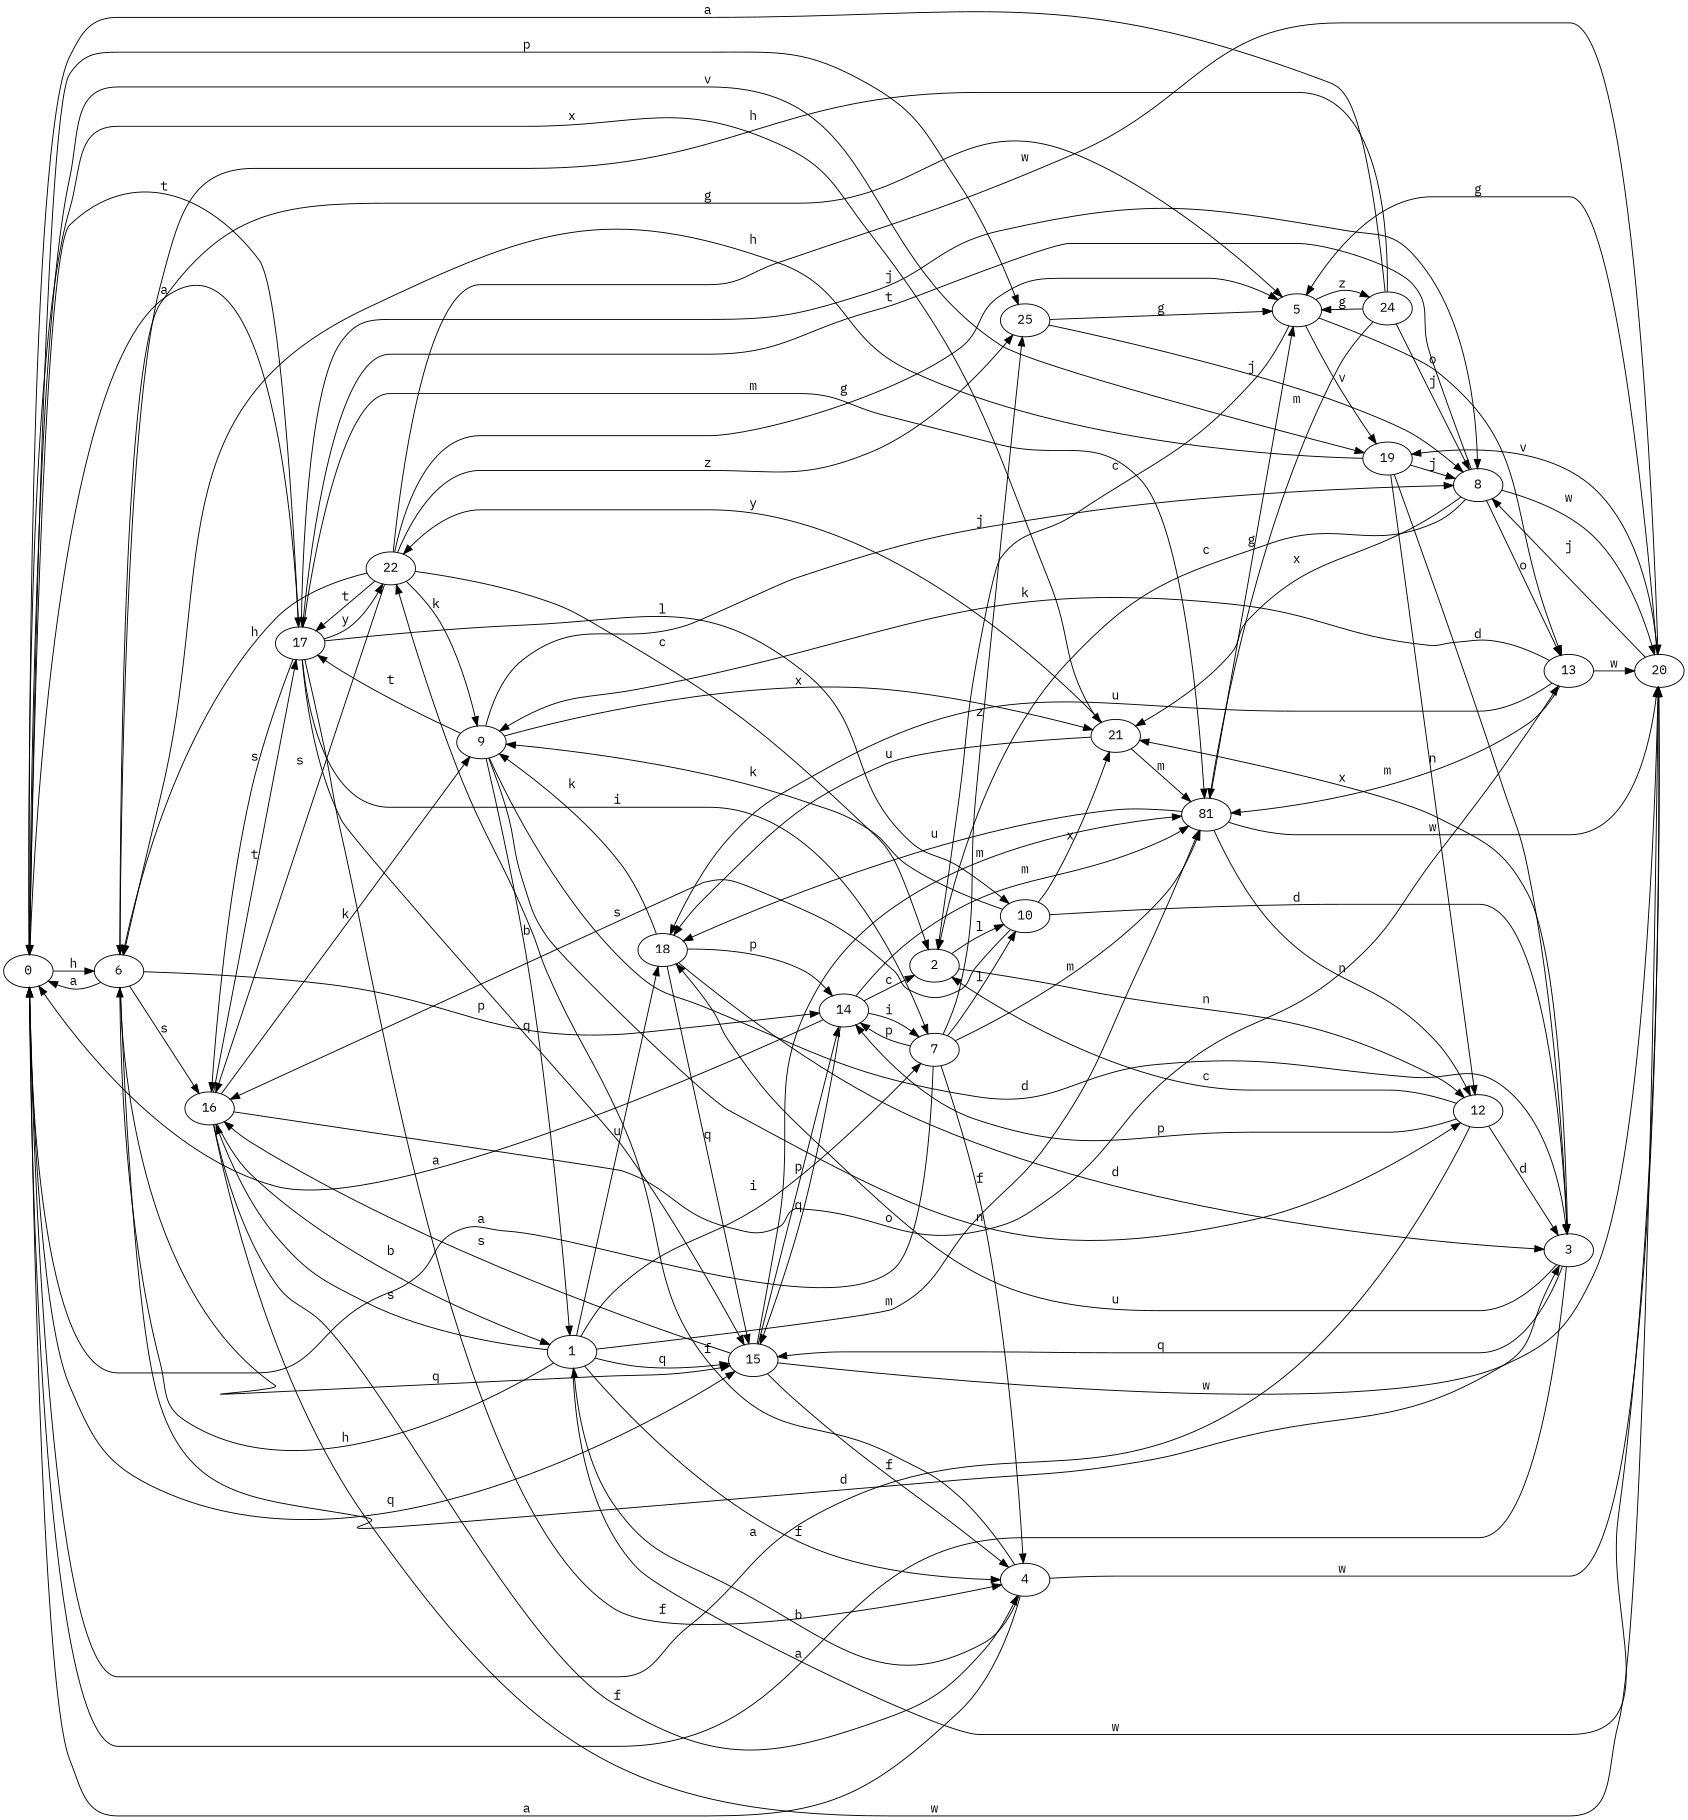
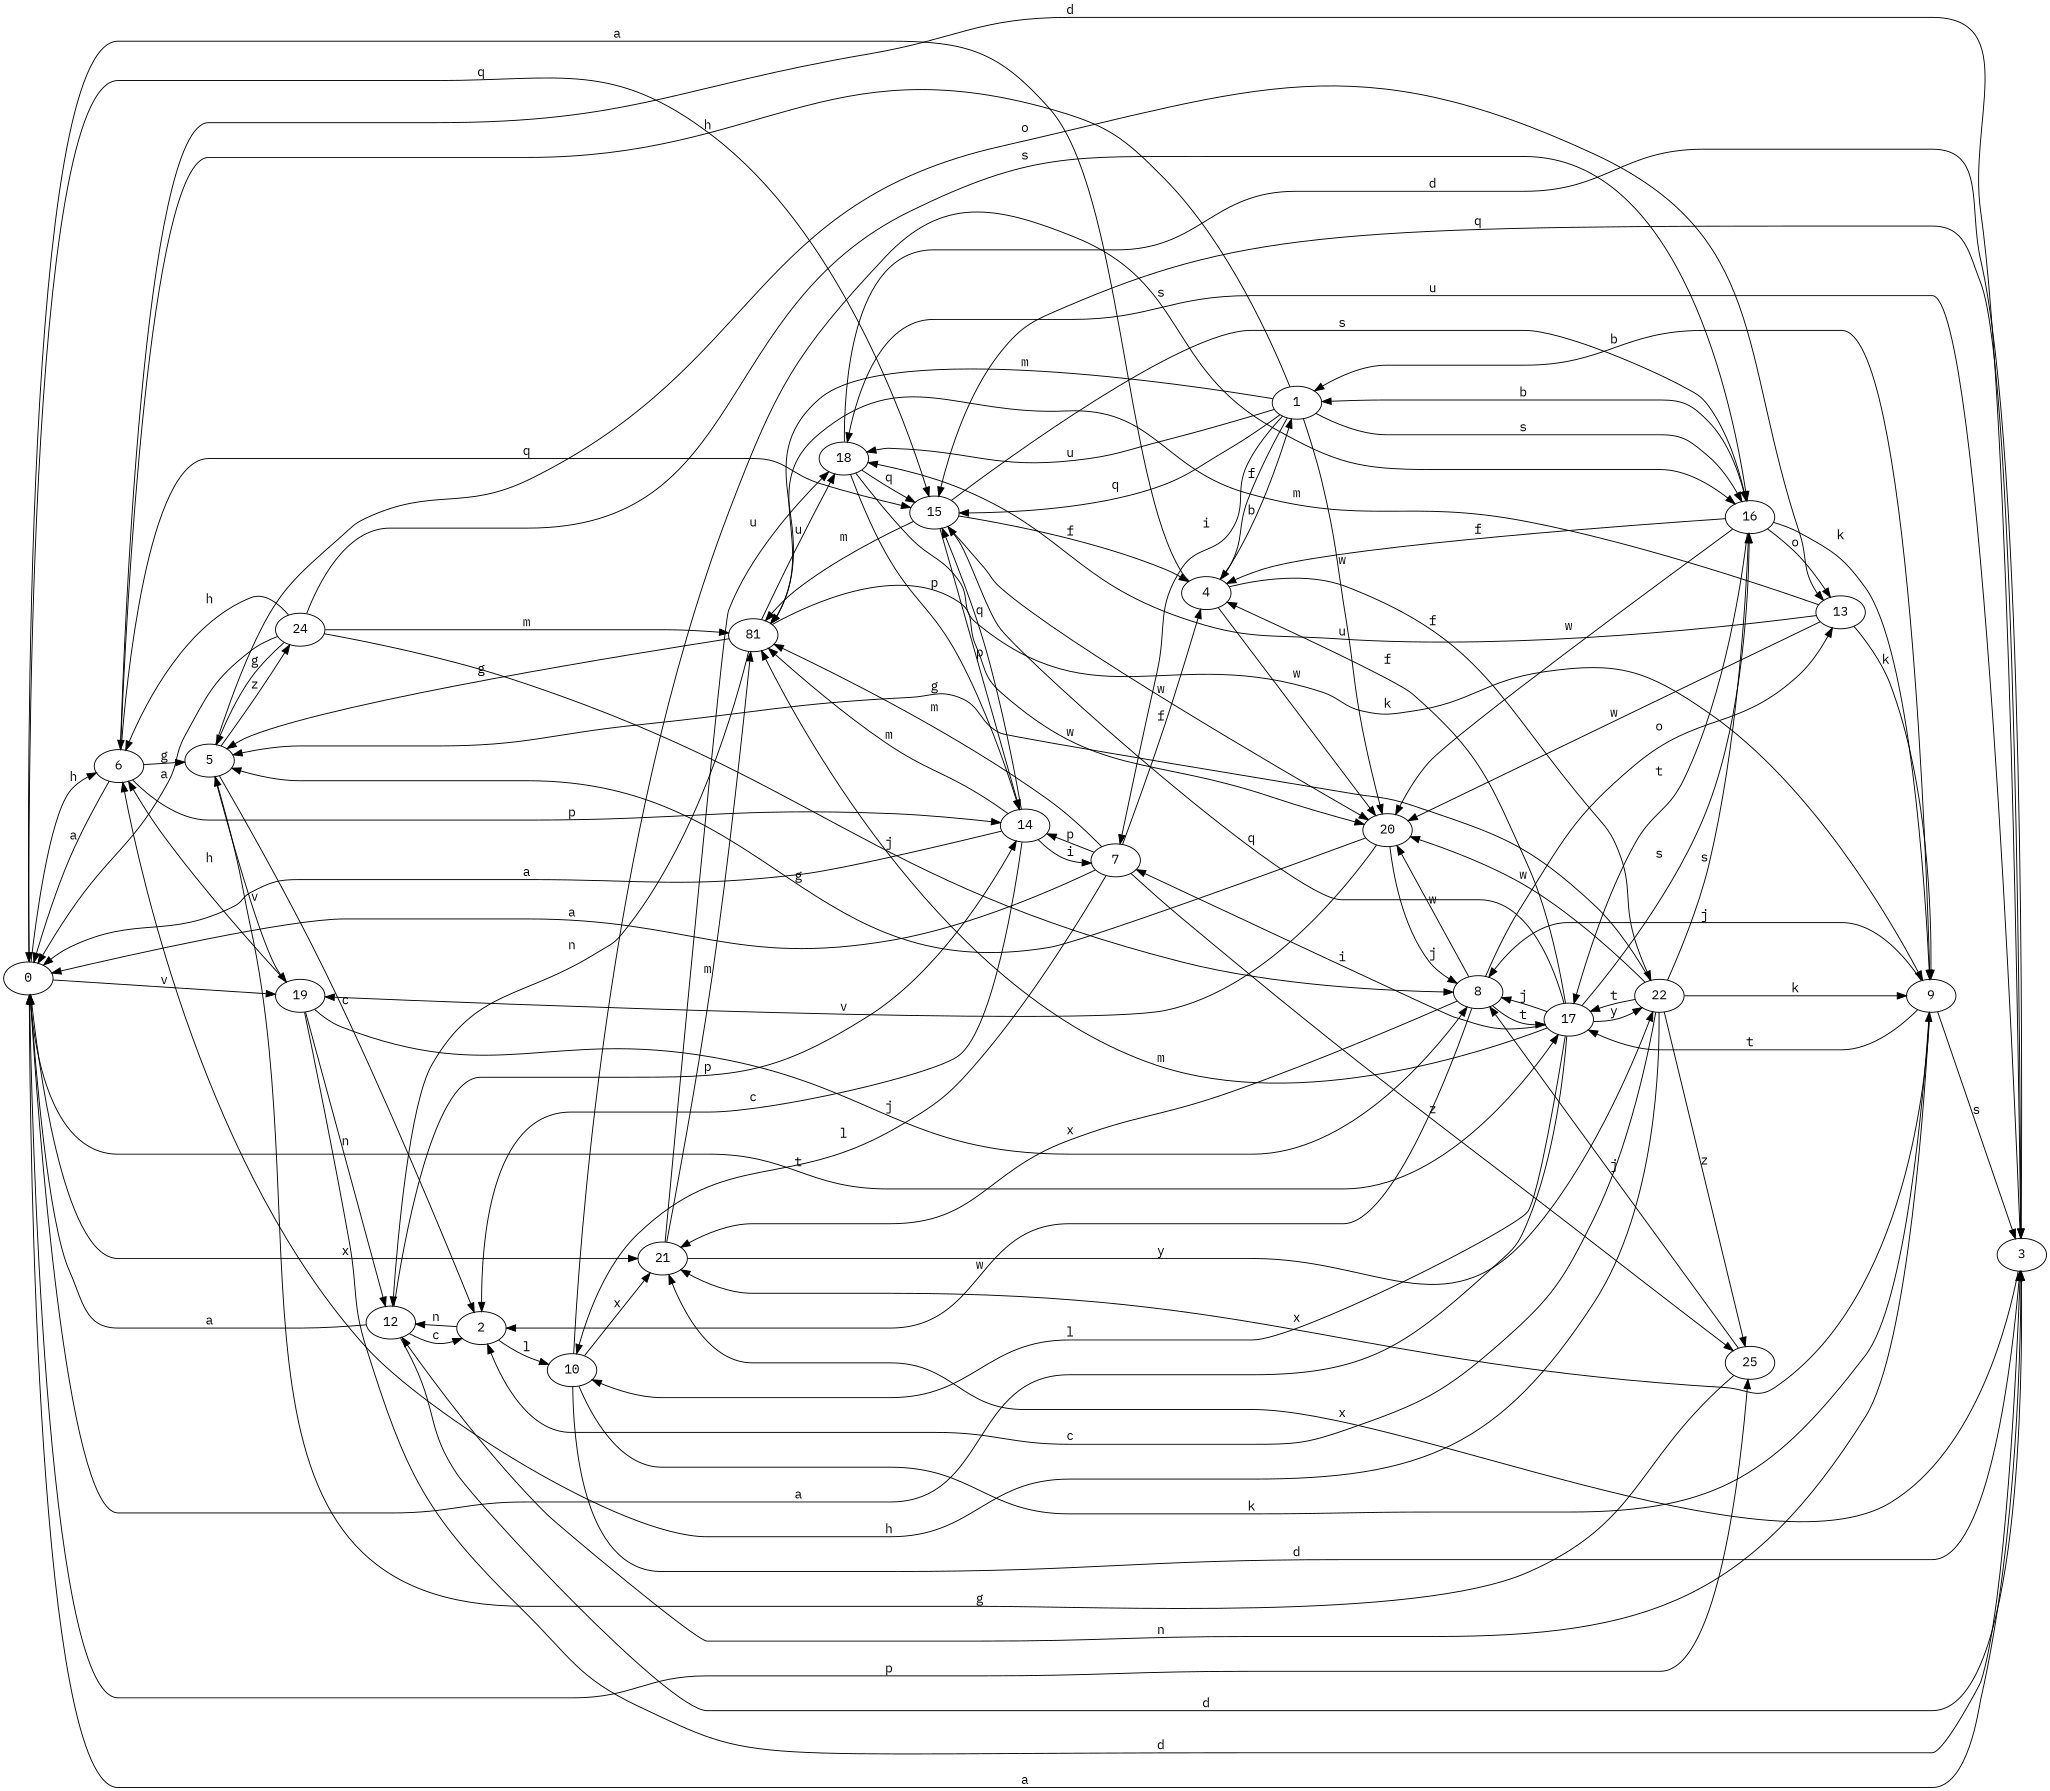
edge "8" -> "2": label "c" -> "w"
edge "6" -> "16": now "24" -> "16"
edge "9" -> "3": label "d" -> "s"
